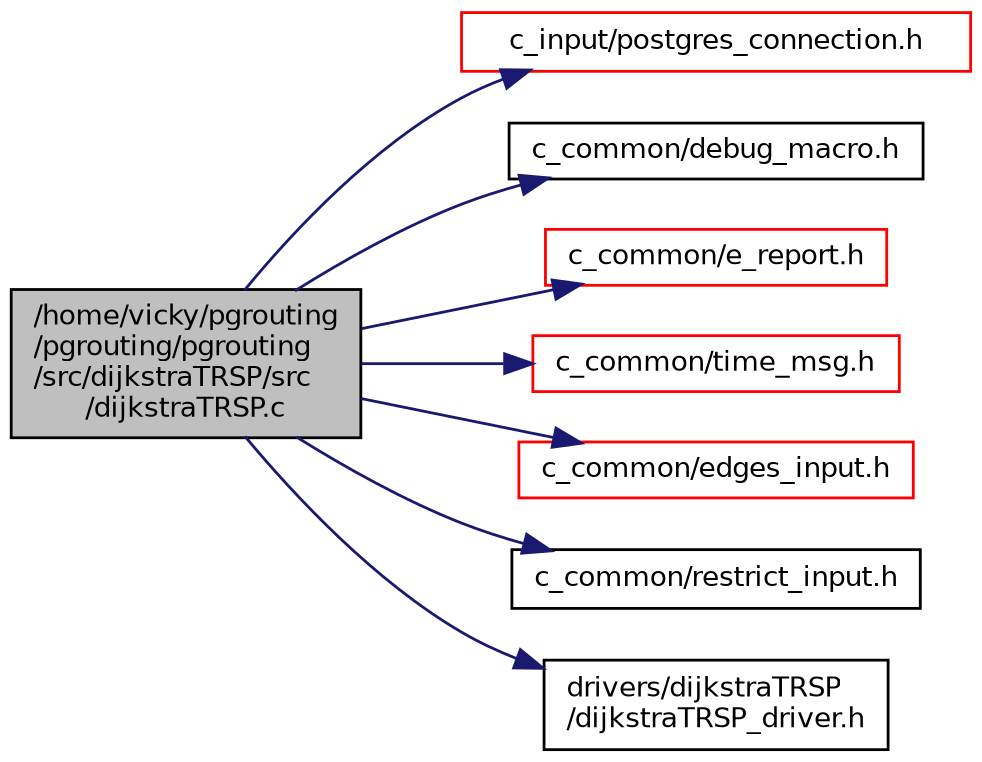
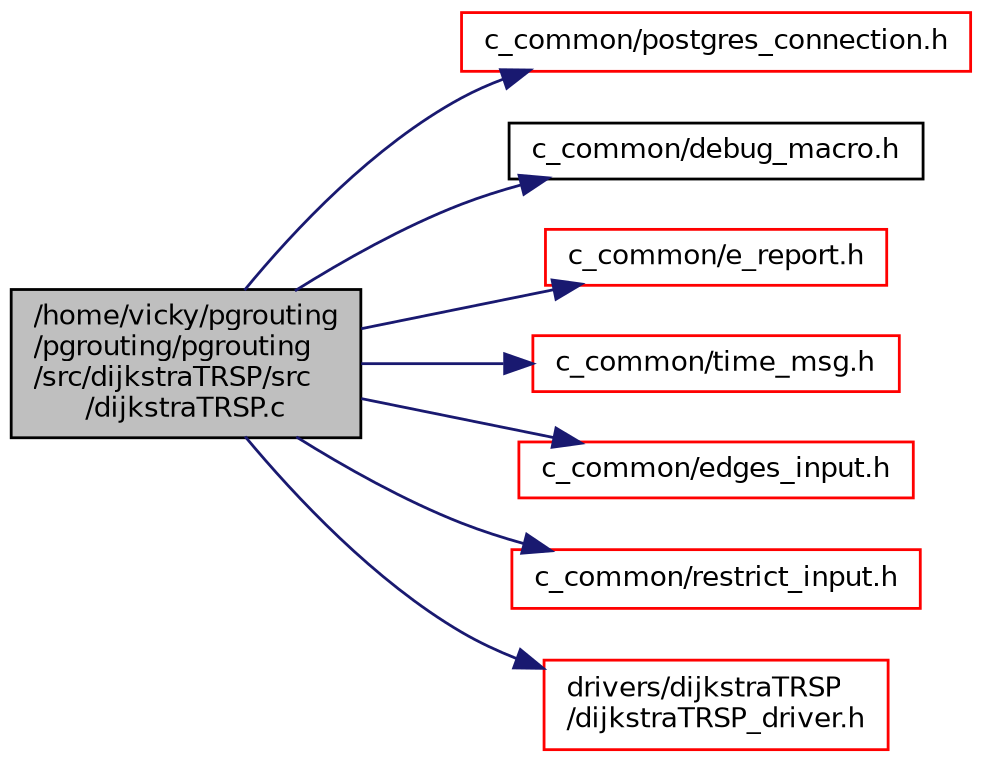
node "c_input/postgres_connection.h": label "c_input/postgres_connection.h" -> "c_common/postgres_connection.h"
node "c_common/restrict_input.h": color black -> red
node "drivers/dijkstraTRSP /dijkstraTRSP_driver.h": color black -> red
